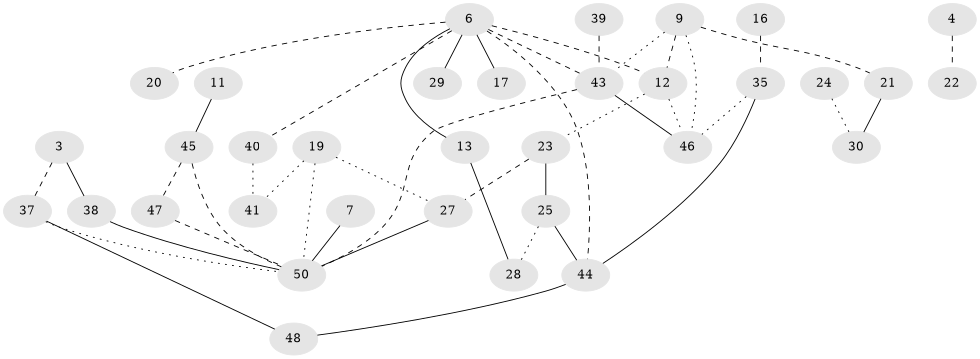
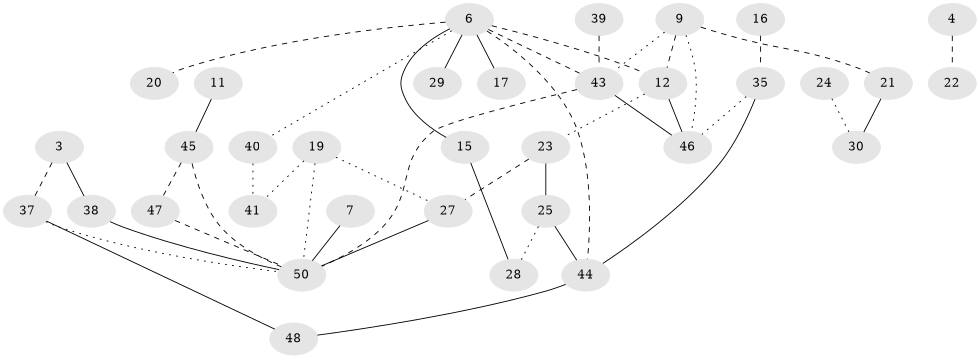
edge "6" -- "40": style dashed -> dotted
edge "12" -- "46": style dotted -> solid
node "13": label "13" -> "15"
